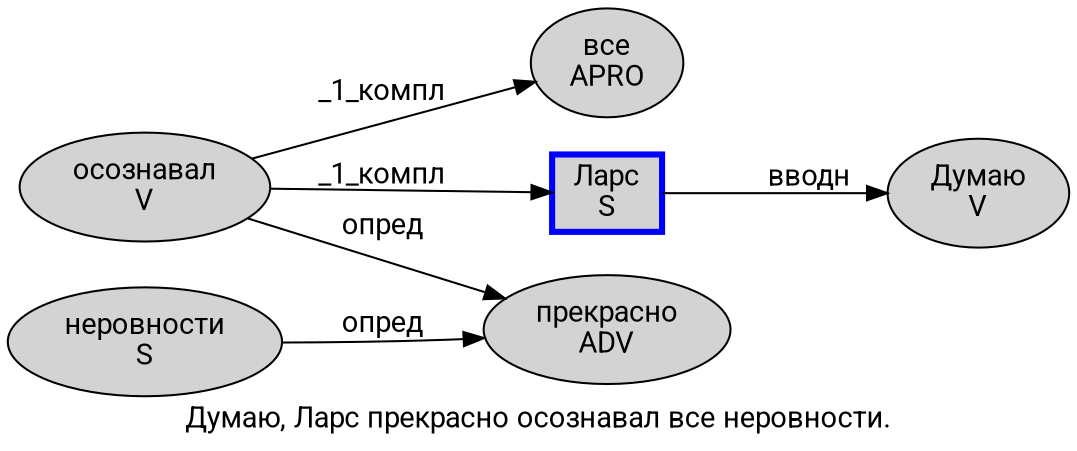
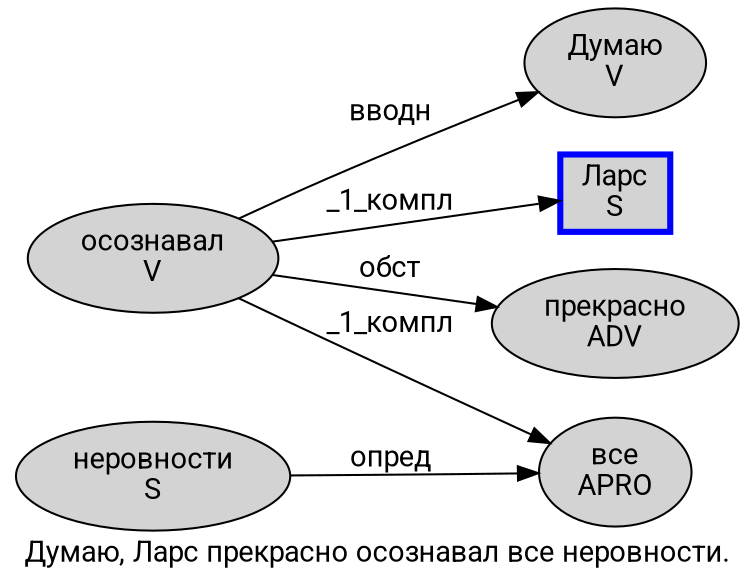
edge "Ларс S" -> "Думаю V": now "осознавал V" -> "Думаю V"
edge "осознавал V" -> "прекрасно ADV": label "опред" -> "обст"
edge "неровности S" -> "прекрасно ADV": now "неровности S" -> "все APRO"
